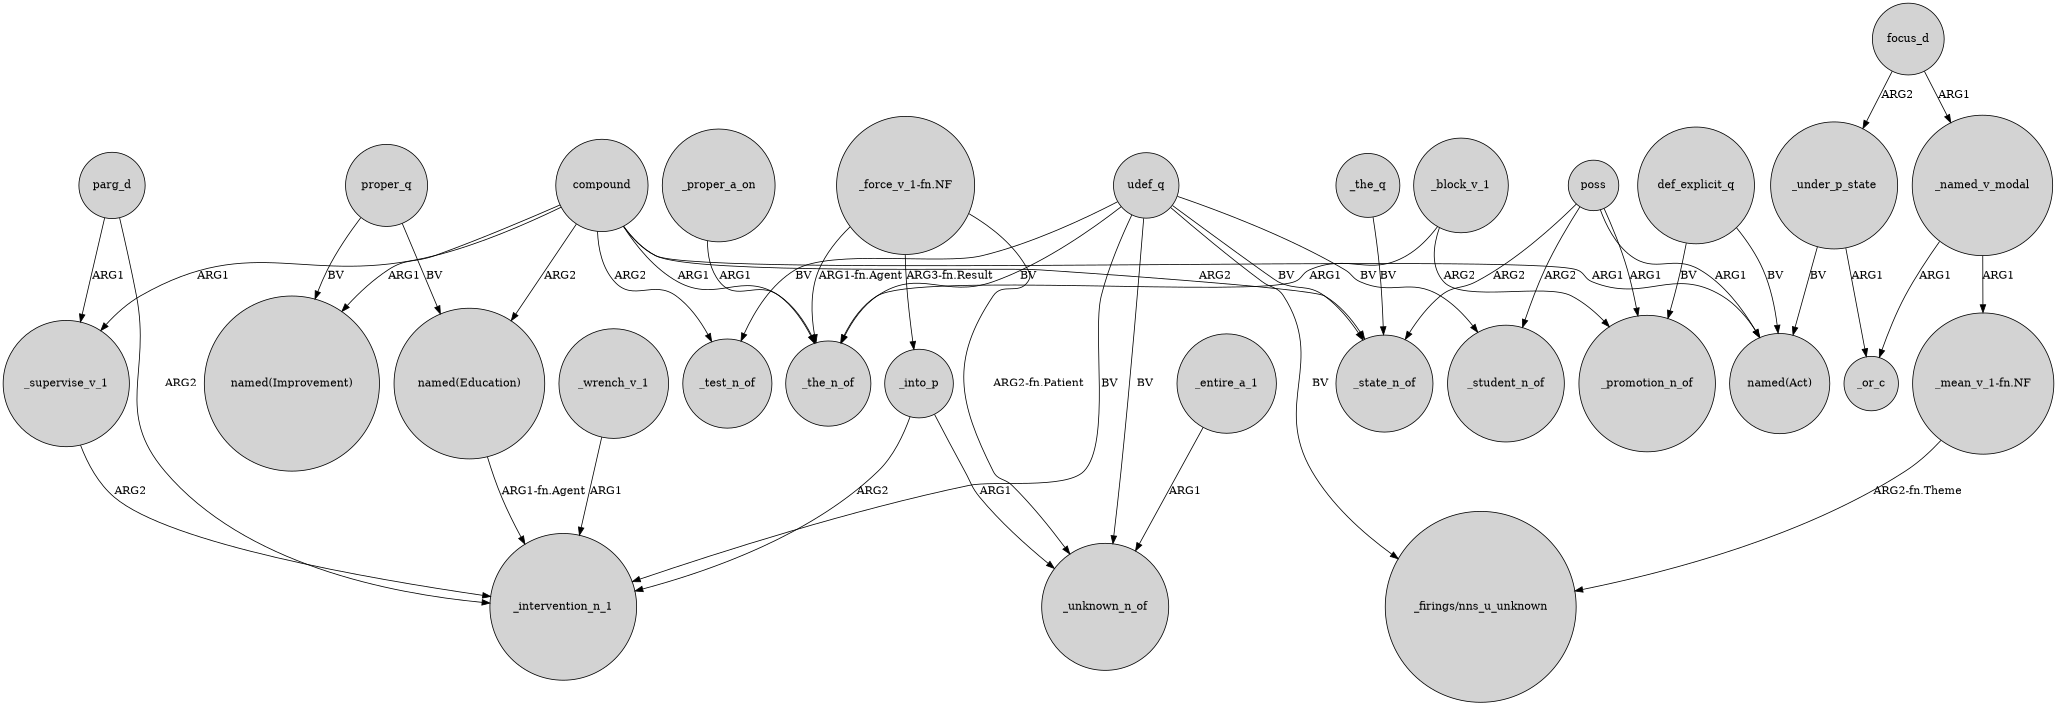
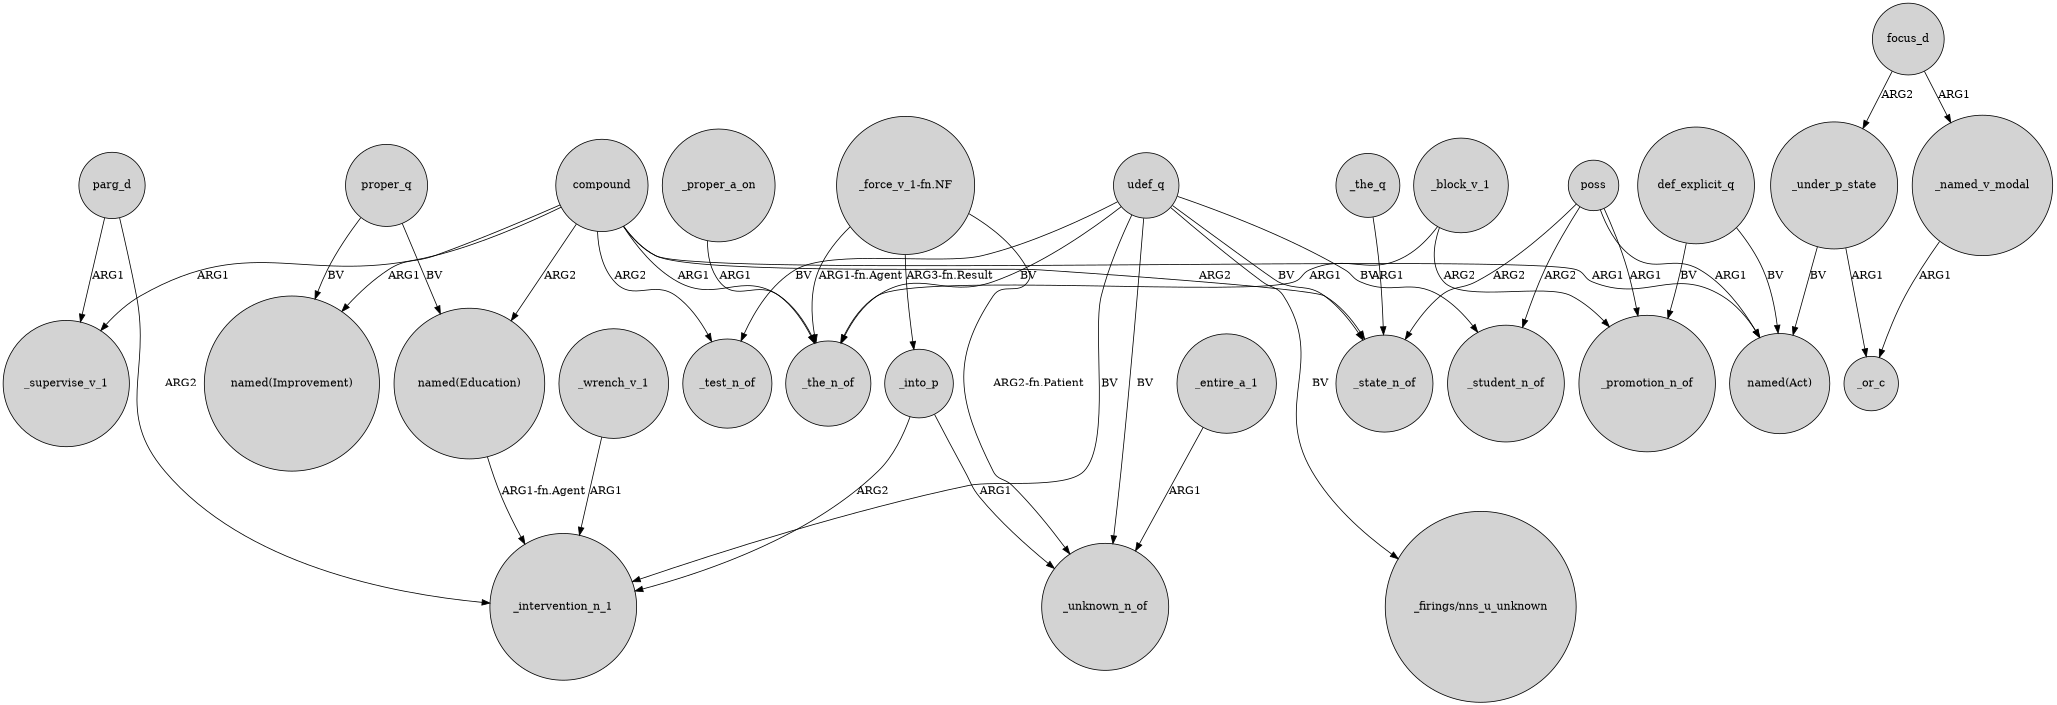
edge "_the_q" -> "_state_n_of": label "BV" -> "ARG1"
node "_mean_v_1-fn.NF": removed
edge "_supervise_v_1" -> "_intervention_n_1": removed, label "ARG2"
